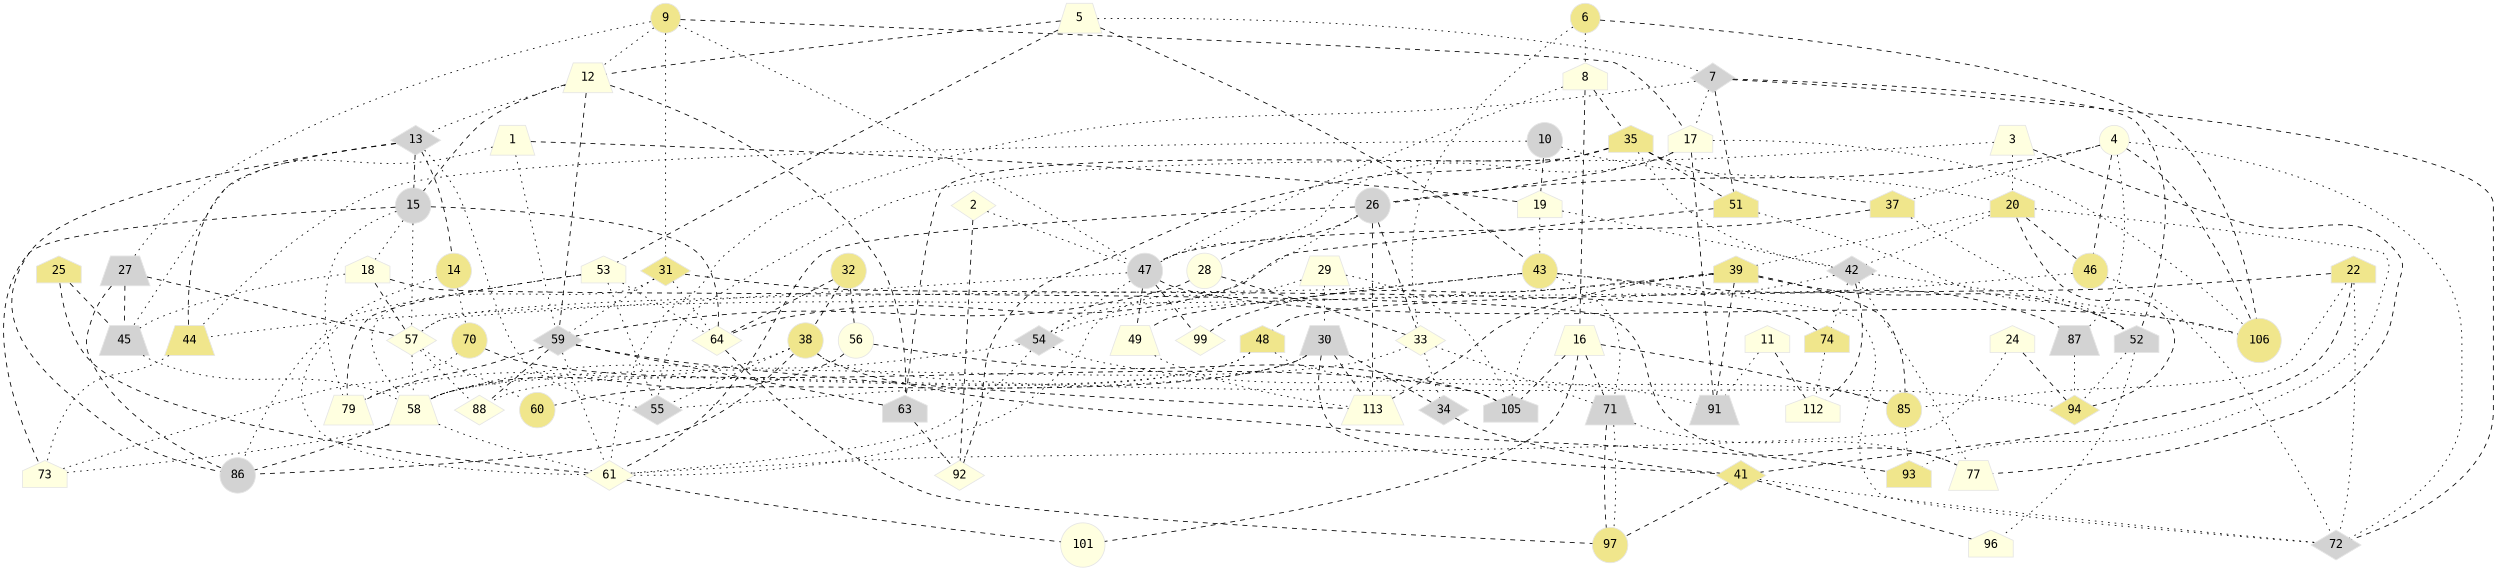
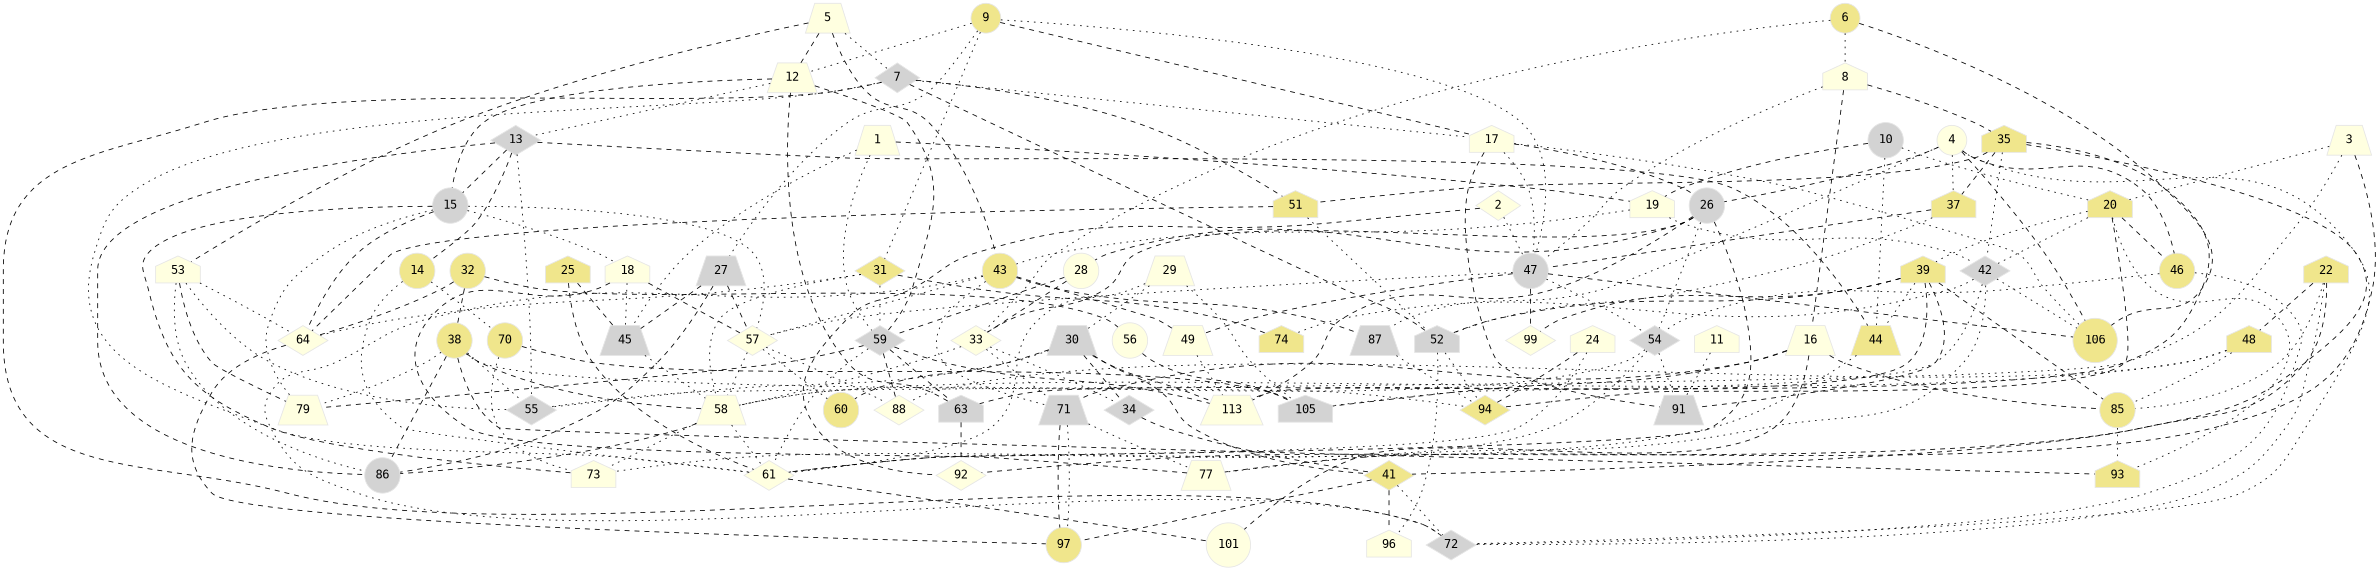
edge "56" -- "58": now "38" -- "58"
node "112": removed
